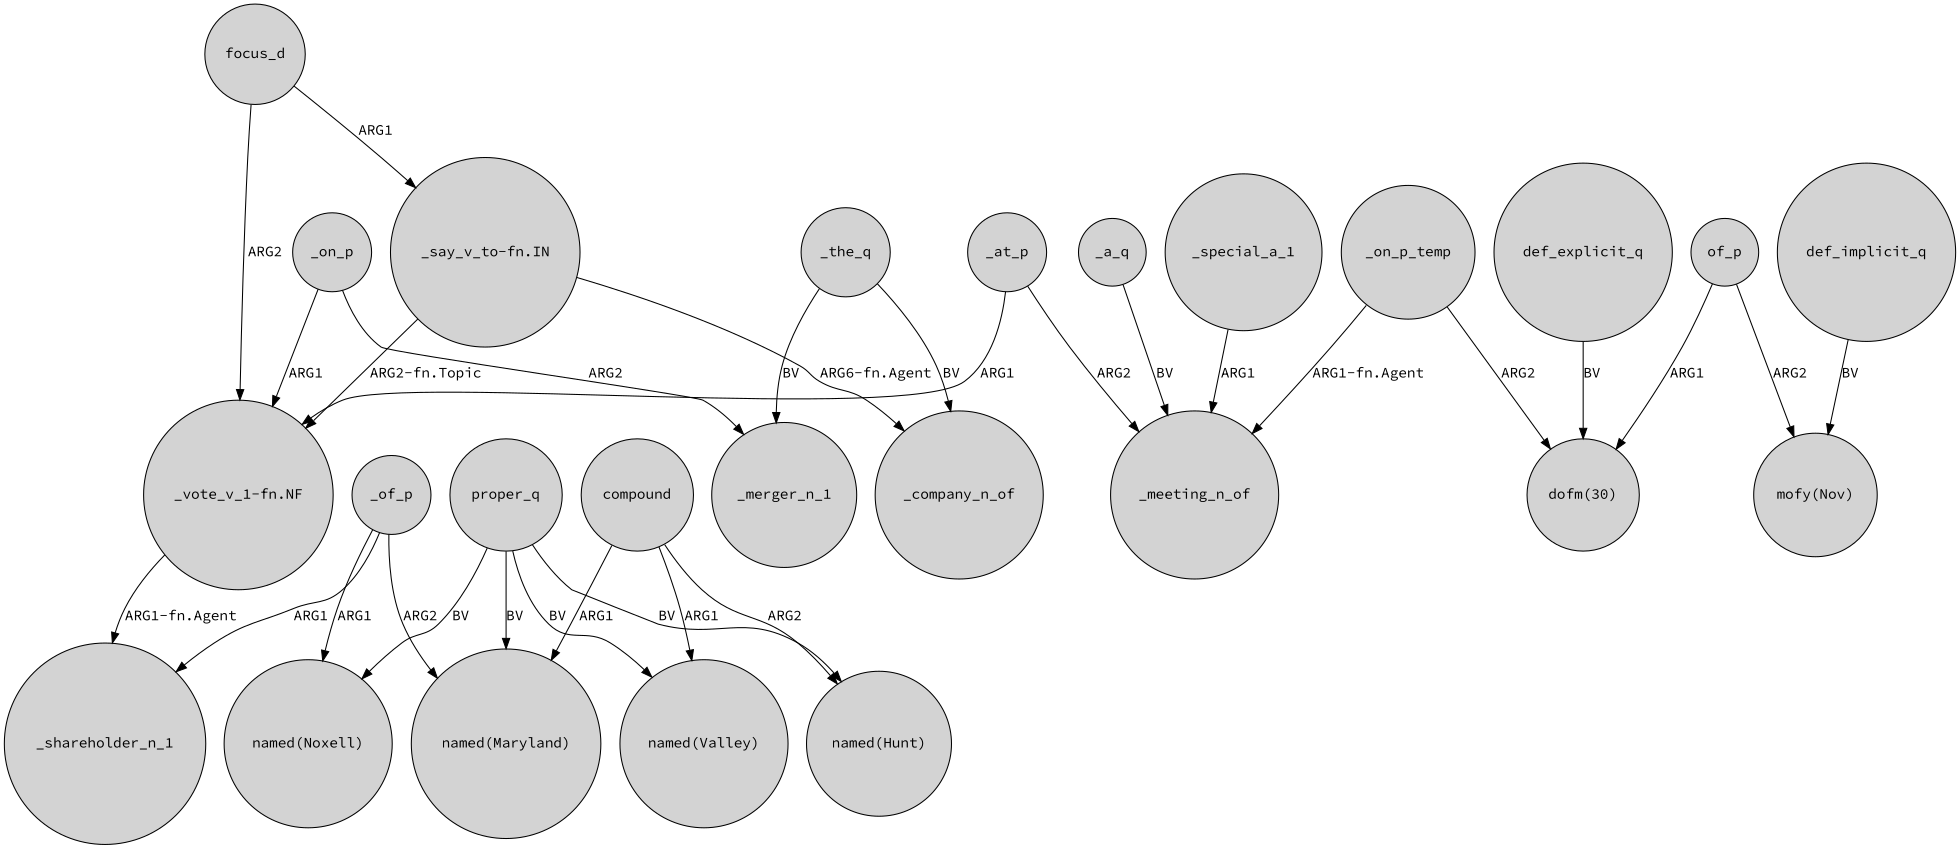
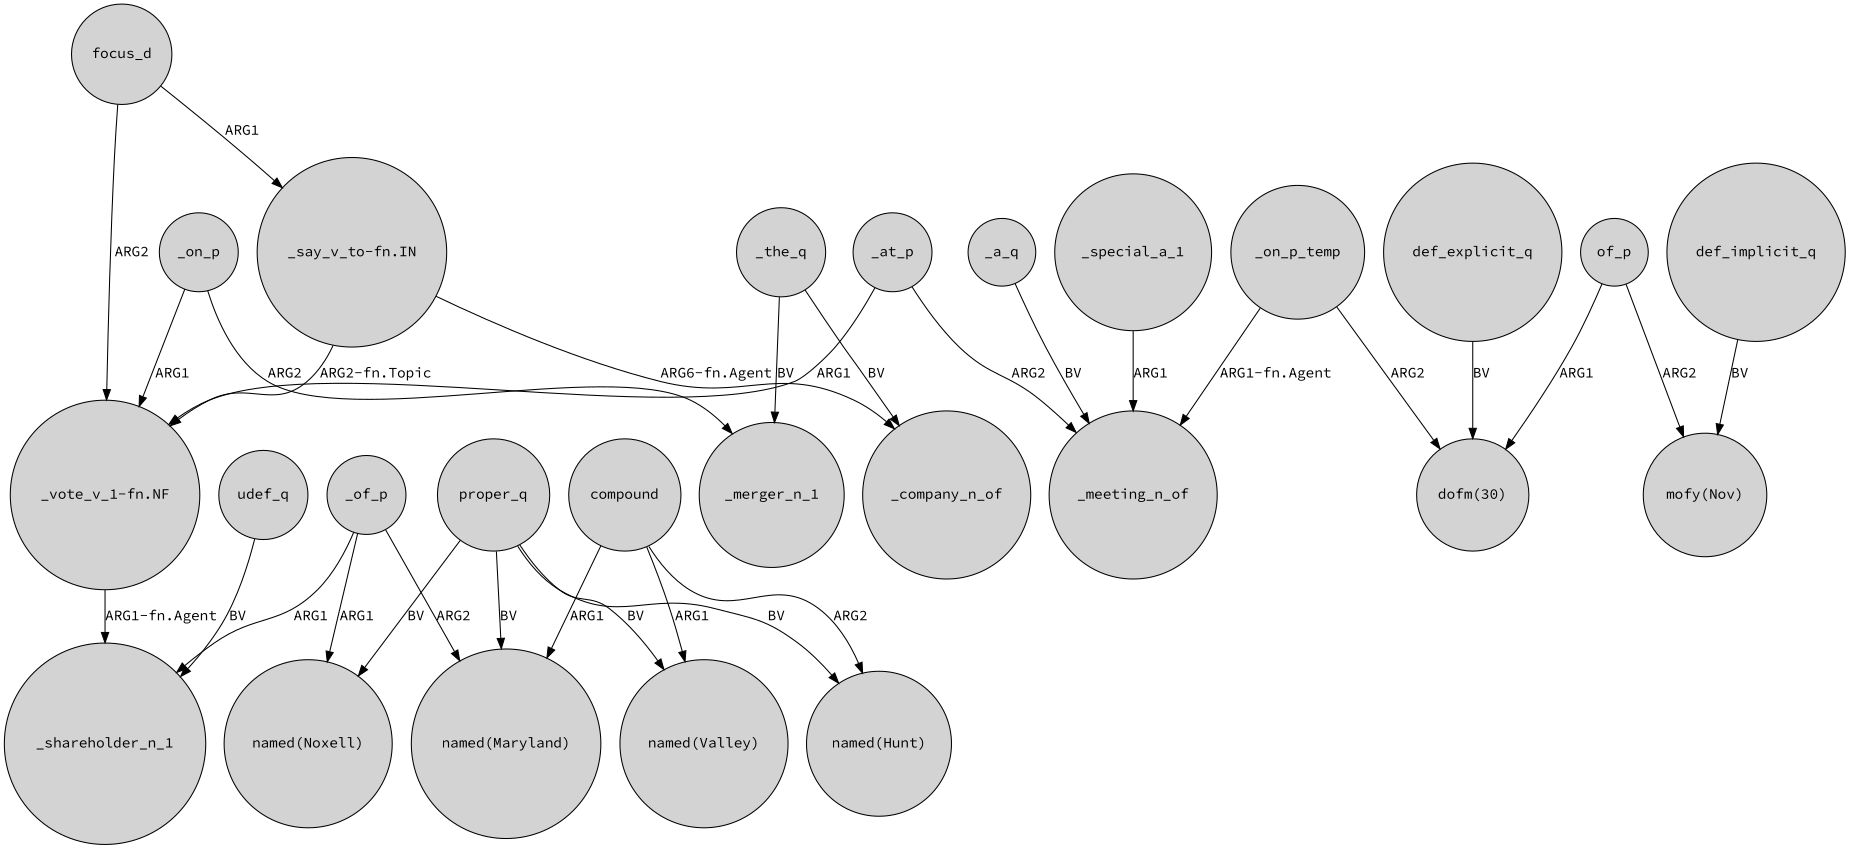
node "udef_q": added
